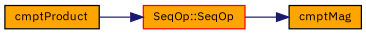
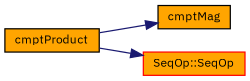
edge "SeqOp::SeqOp" -> "cmptMag": now "cmptProduct" -> "cmptMag"
